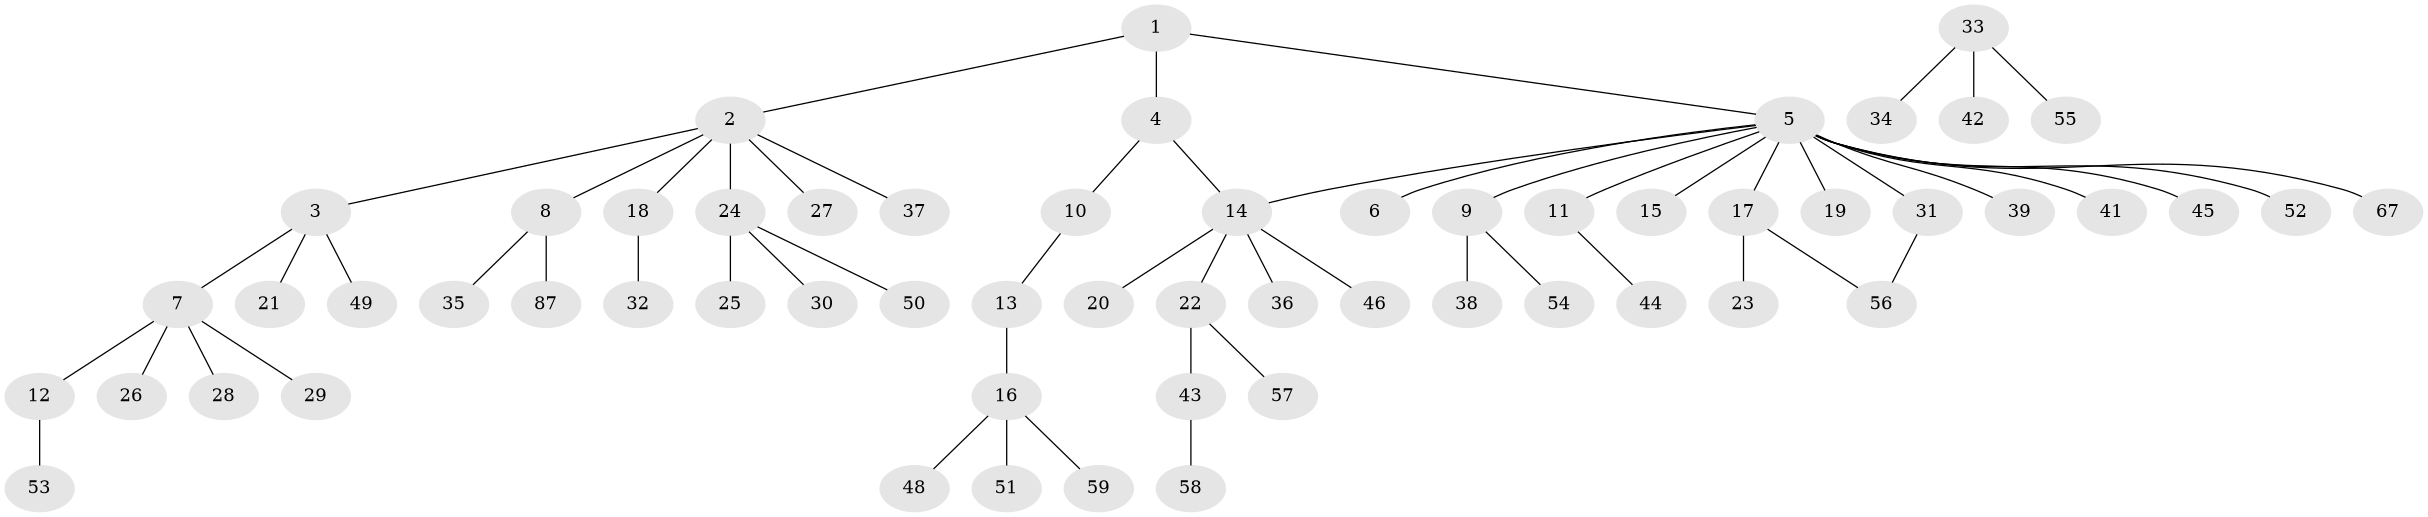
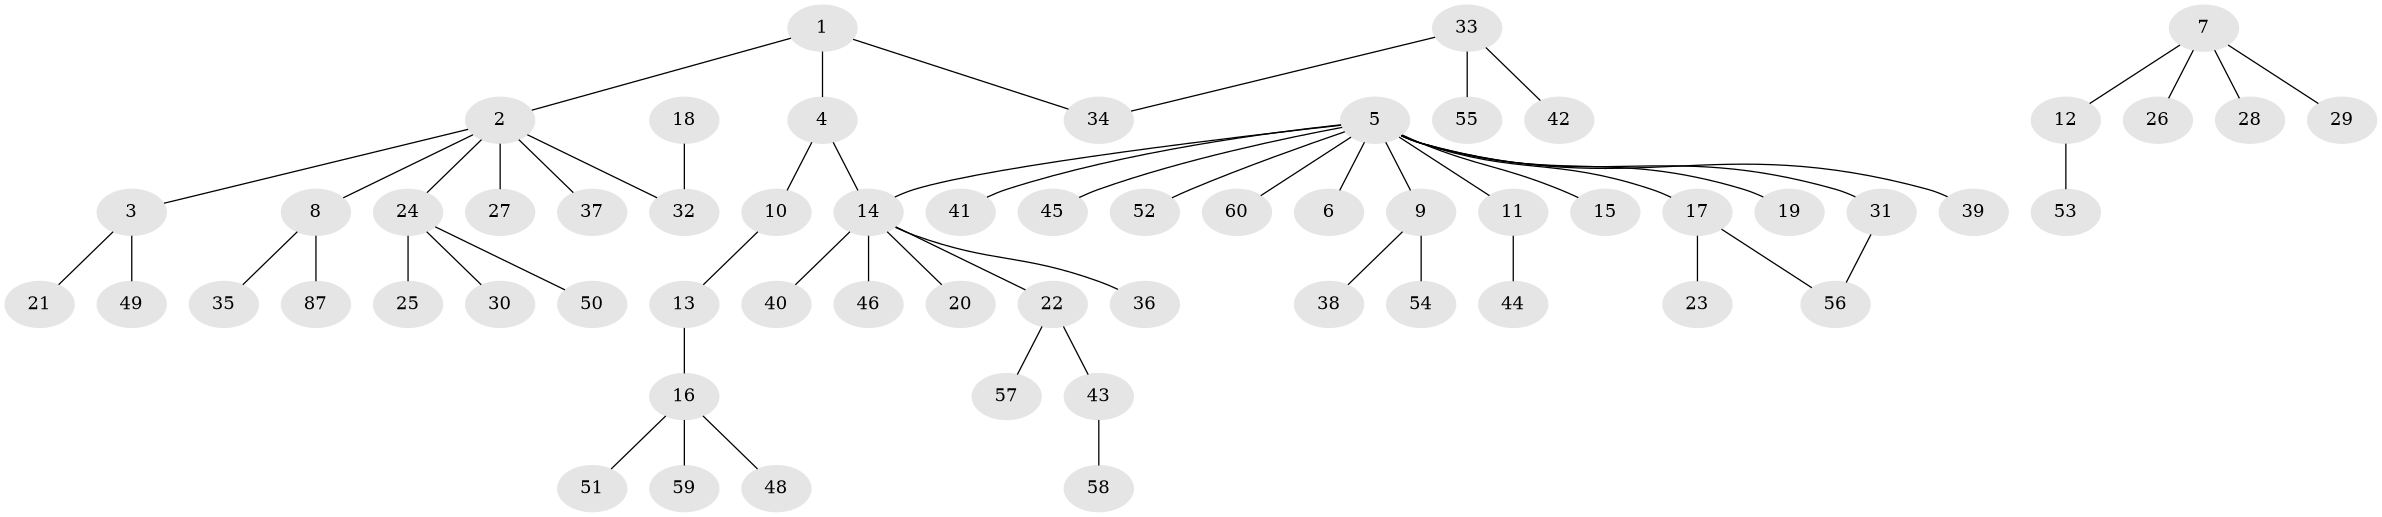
edge "1" -- "5": now "1" -- "34"
edge "2" -- "18": now "2" -- "32"
node "67": label "67" -> "60"
edge "3" -- "7": removed
node "40": added
